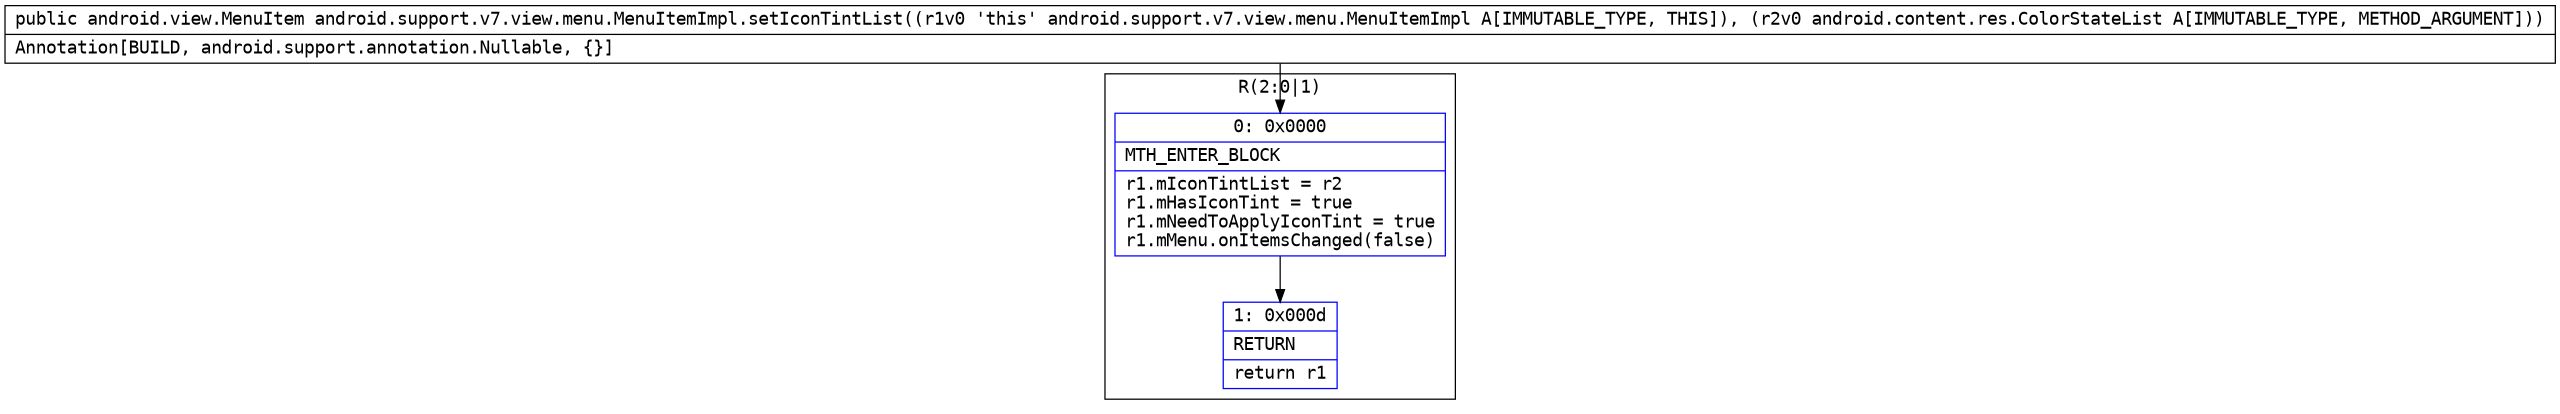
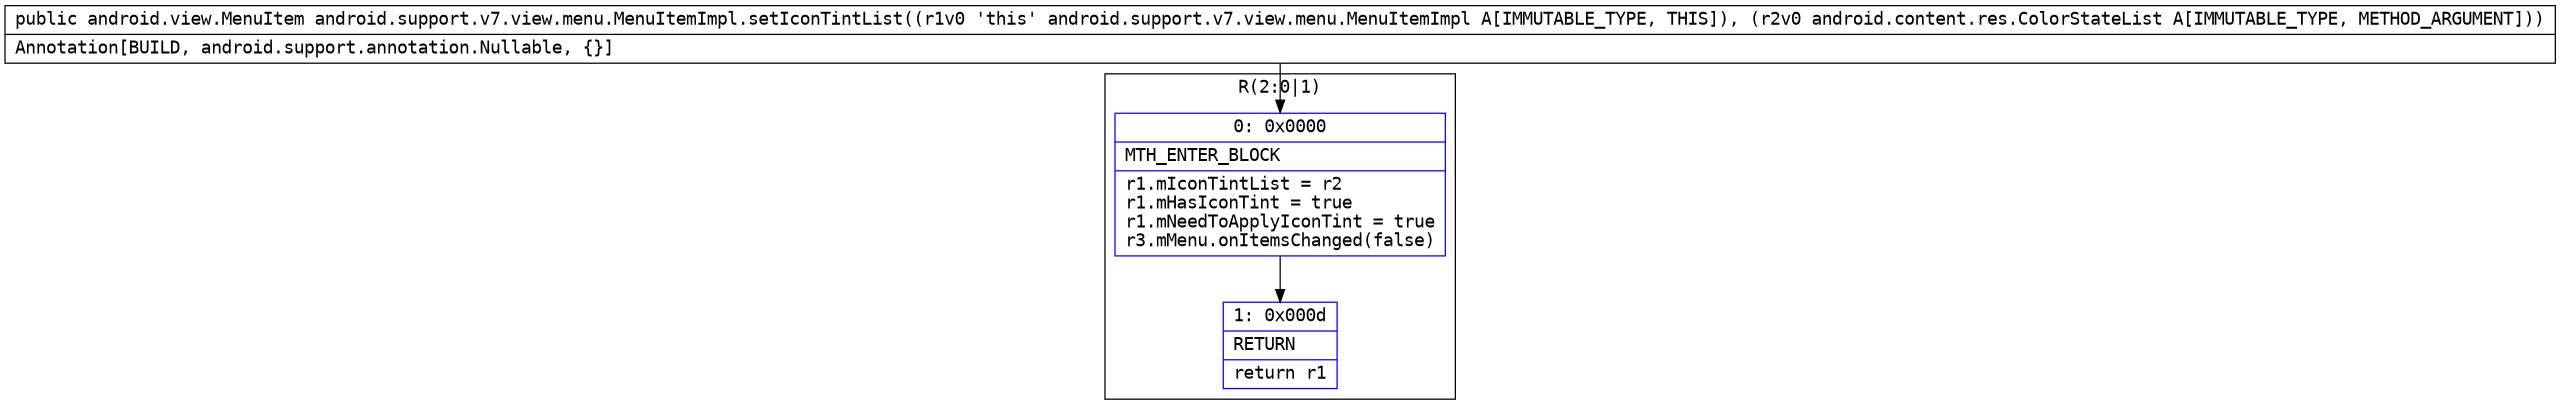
node "0: 0x0000": text "r1.mMenu.onItemsChanged(false)" -> "r3.mMenu.onItemsChanged(false)"
